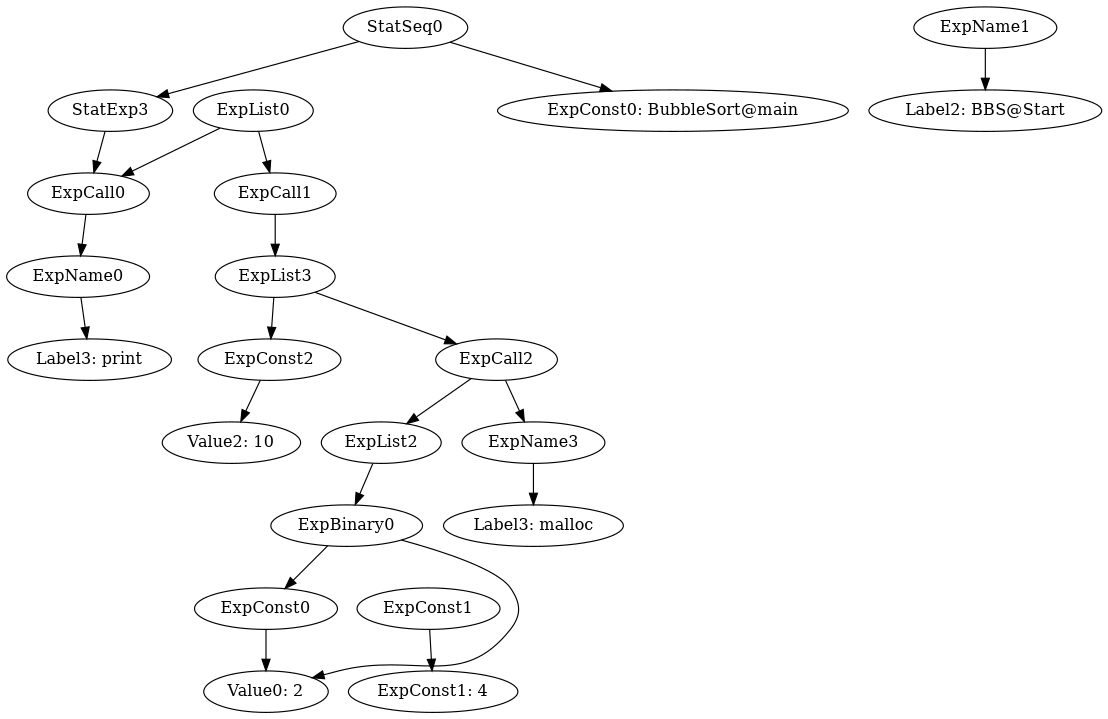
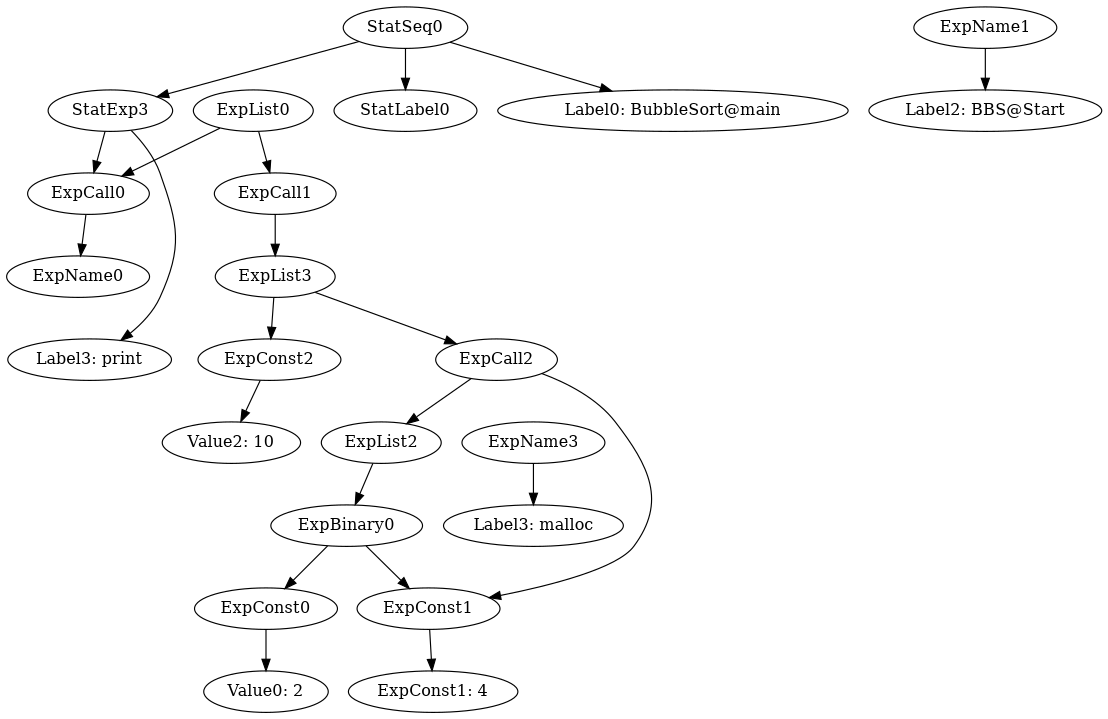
node "StatLabel0": added
node "ExpConst0: BubbleSort@main": label "ExpConst0: BubbleSort@main" -> "Label0: BubbleSort@main"
edge "ExpName0" -> "Label3: print": now "StatExp3" -> "Label3: print"
edge "ExpCall2" -> "ExpName3": now "ExpCall2" -> "ExpConst1"
edge "ExpBinary0" -> "Value0: 2": now "ExpBinary0" -> "ExpConst1"
